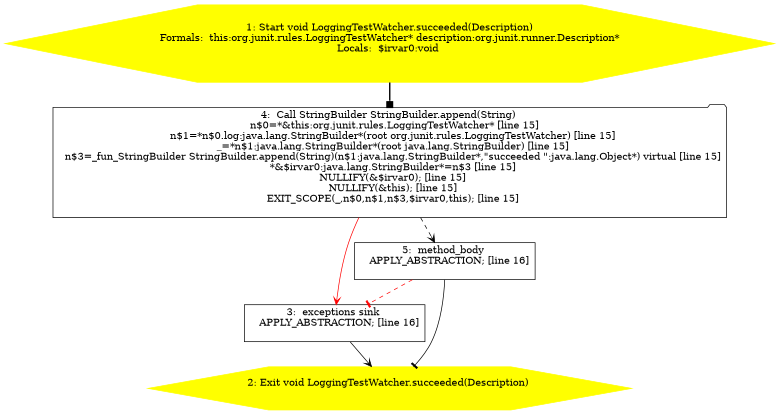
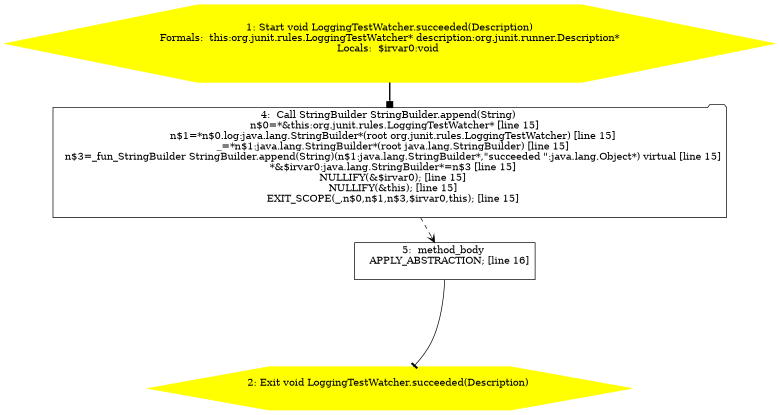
node "3:  exceptions sink APPLY_ABSTRACTION; [line 16]": removed
